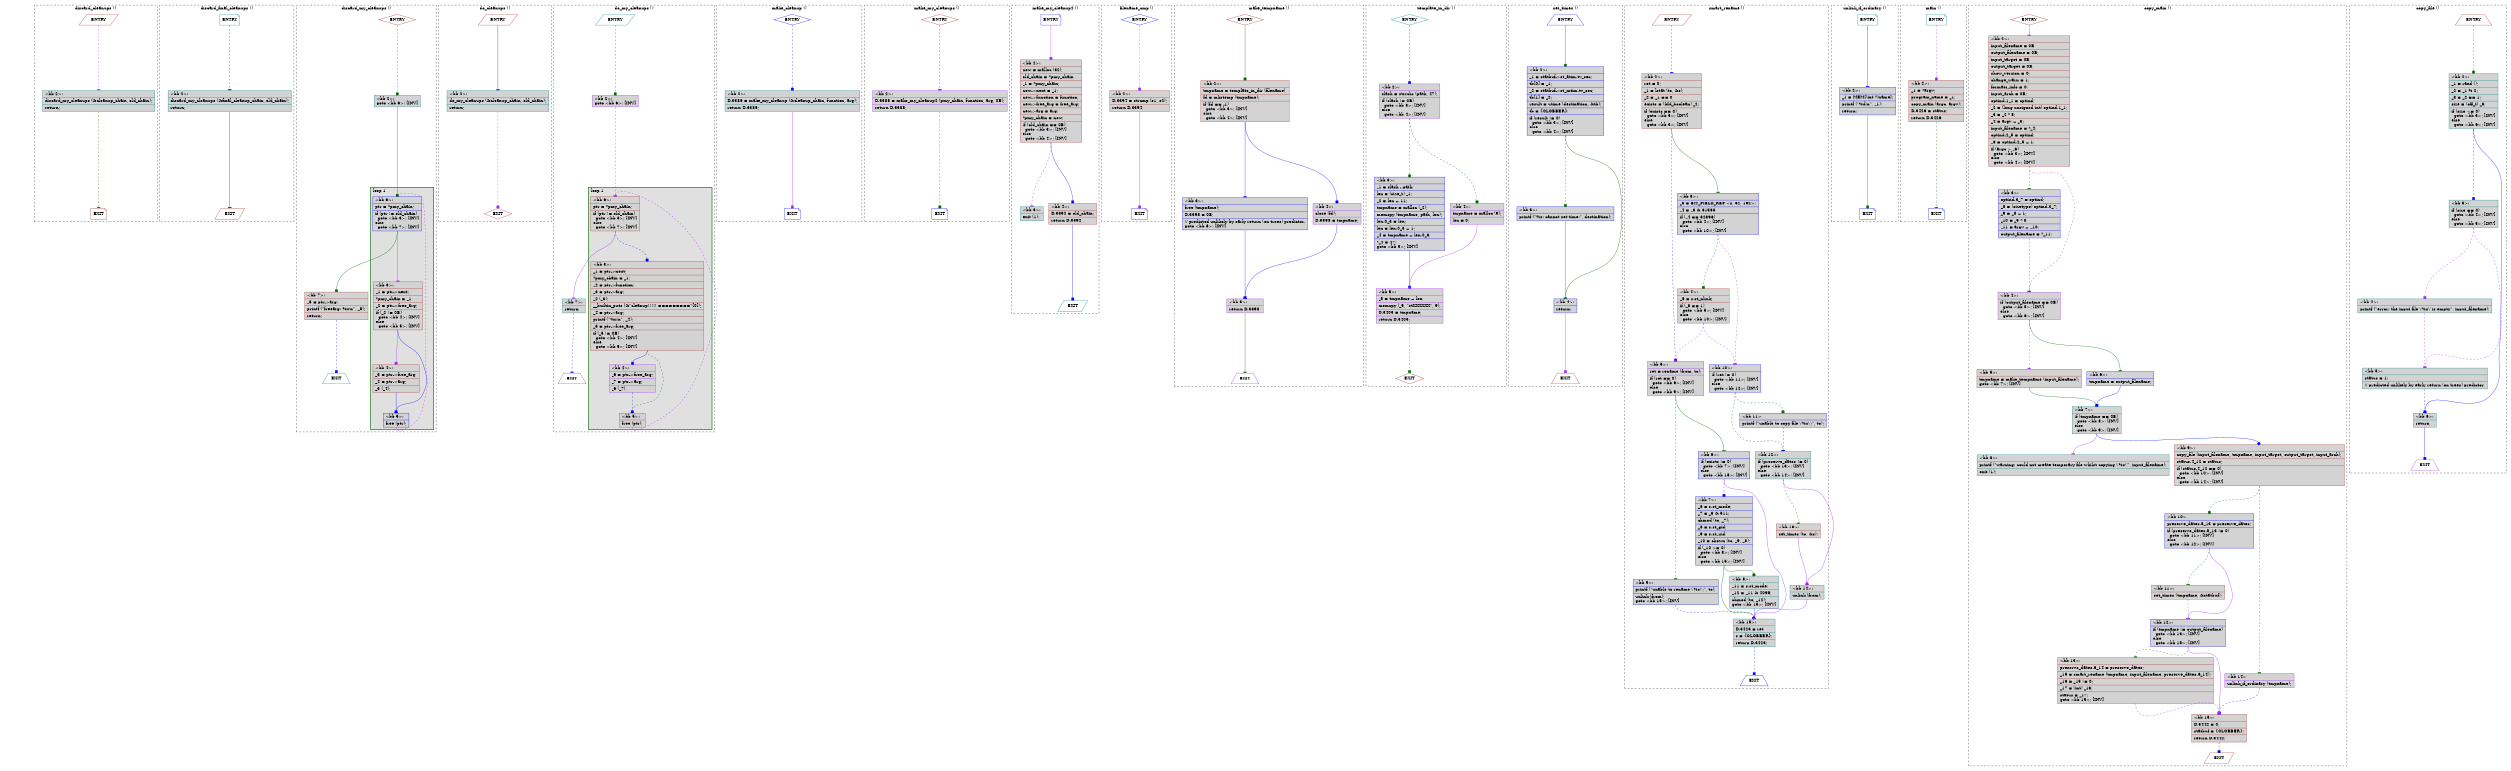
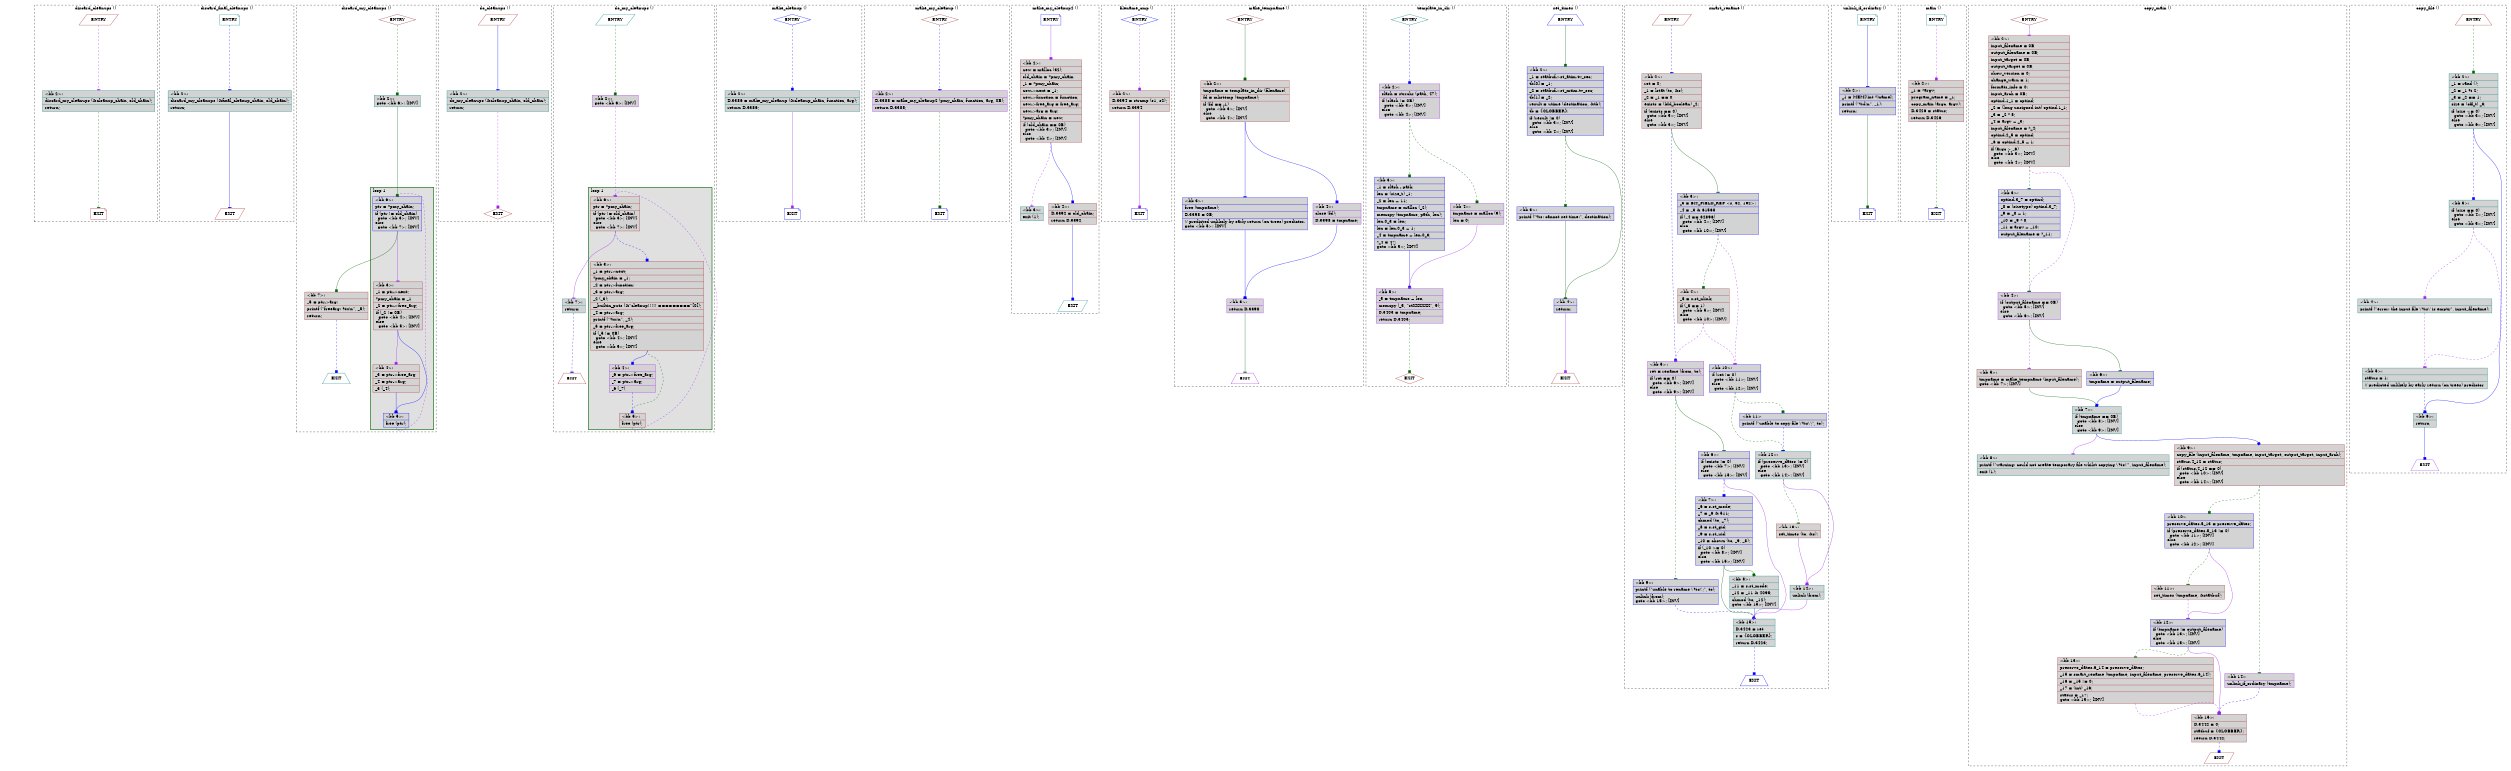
cluster "make_my_cleanups ()": label "make_my_cleanups ()" -> "make_my_cleanup ()"
